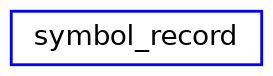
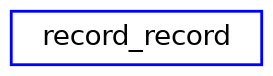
node "symbol_record": label "symbol_record" -> "record_record"
